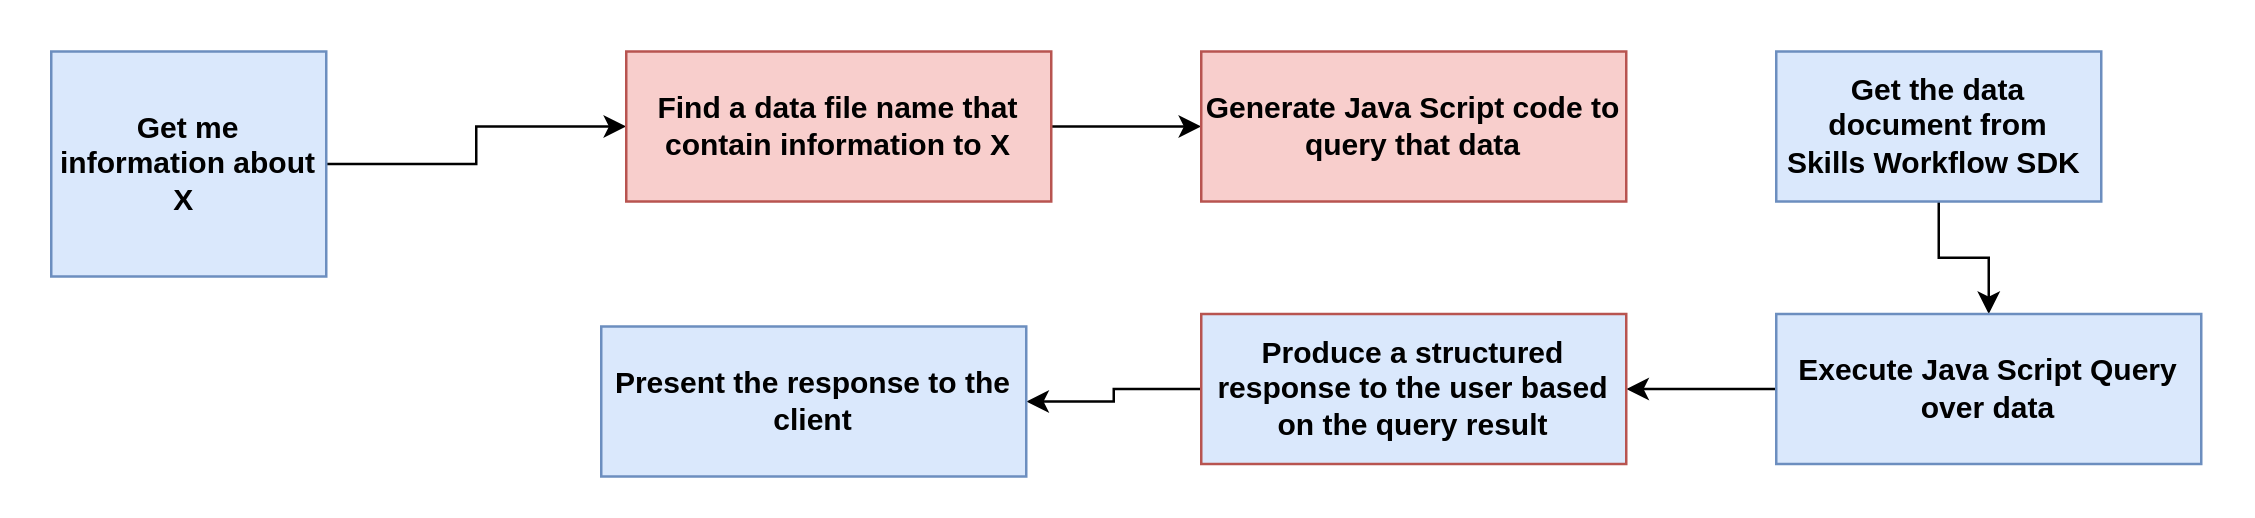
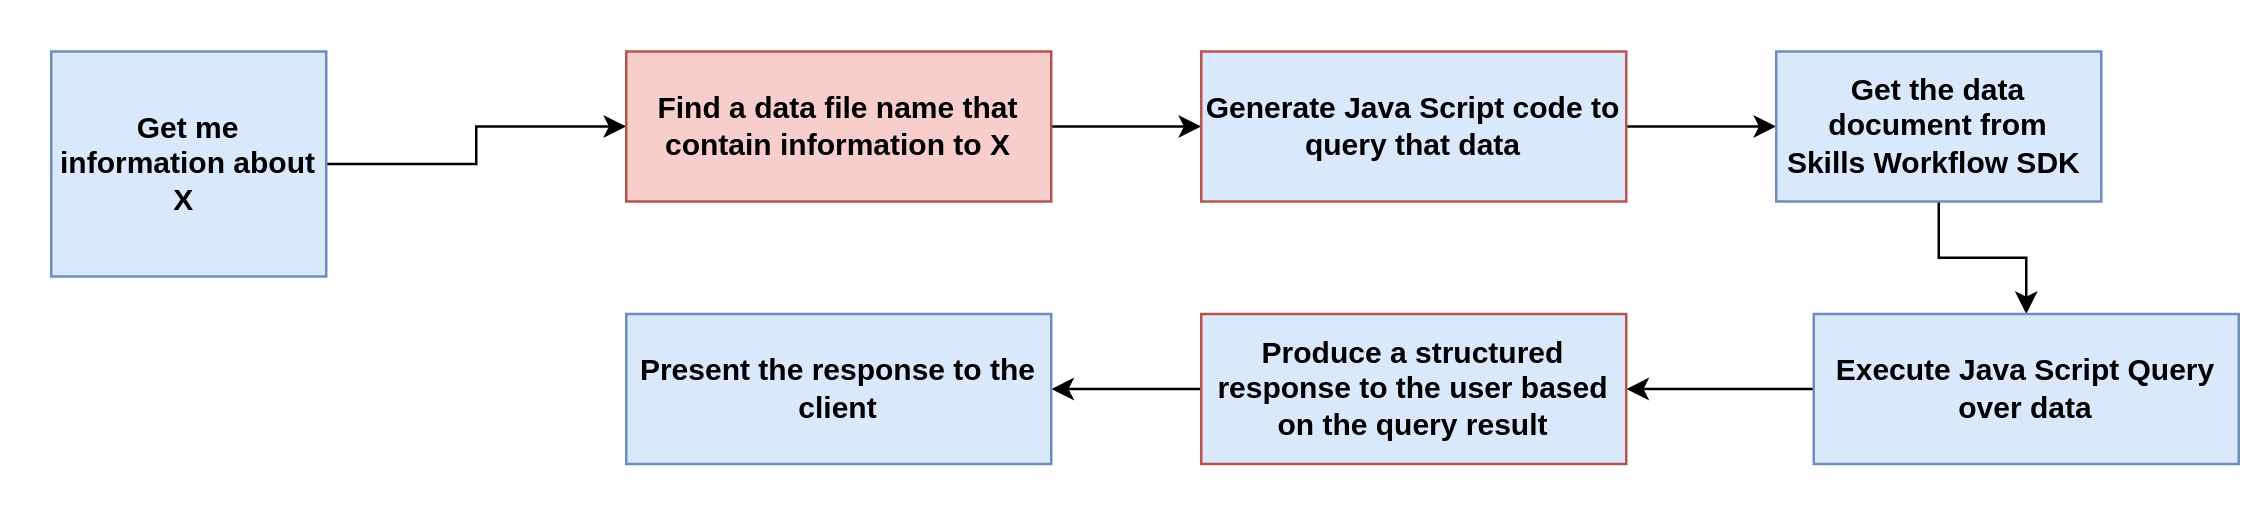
node "Generate Java Script code to query that data": fillcolor #f8cecc -> #dae8fc
edge "Generate Java Script code to query that data" -> "Get the data document from Skills Workflow SDK": added
node "Execute Java Script Query over data": moved (1989, 389) -> (2026, 389)
node "Present the response to the client": moved (814, 401) -> (839, 389)
